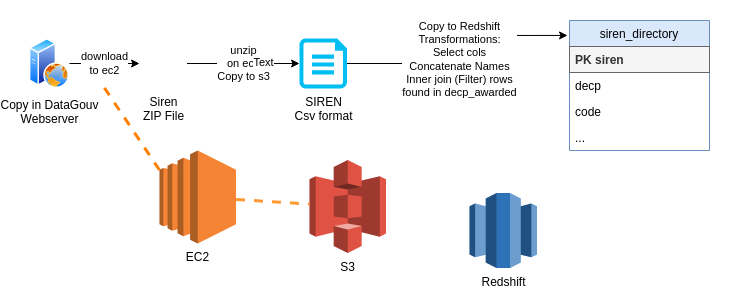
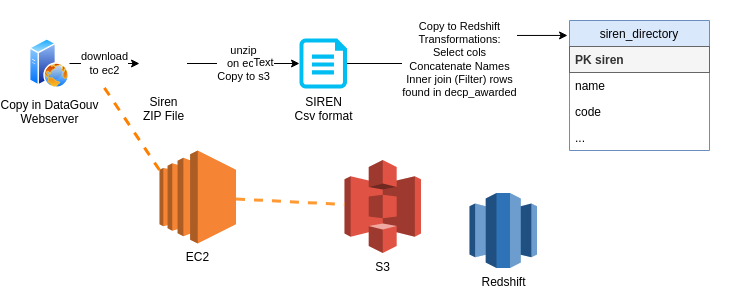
node "decp": label "decp" -> "name"
node "S3": moved (348, 207) -> (383, 207)
